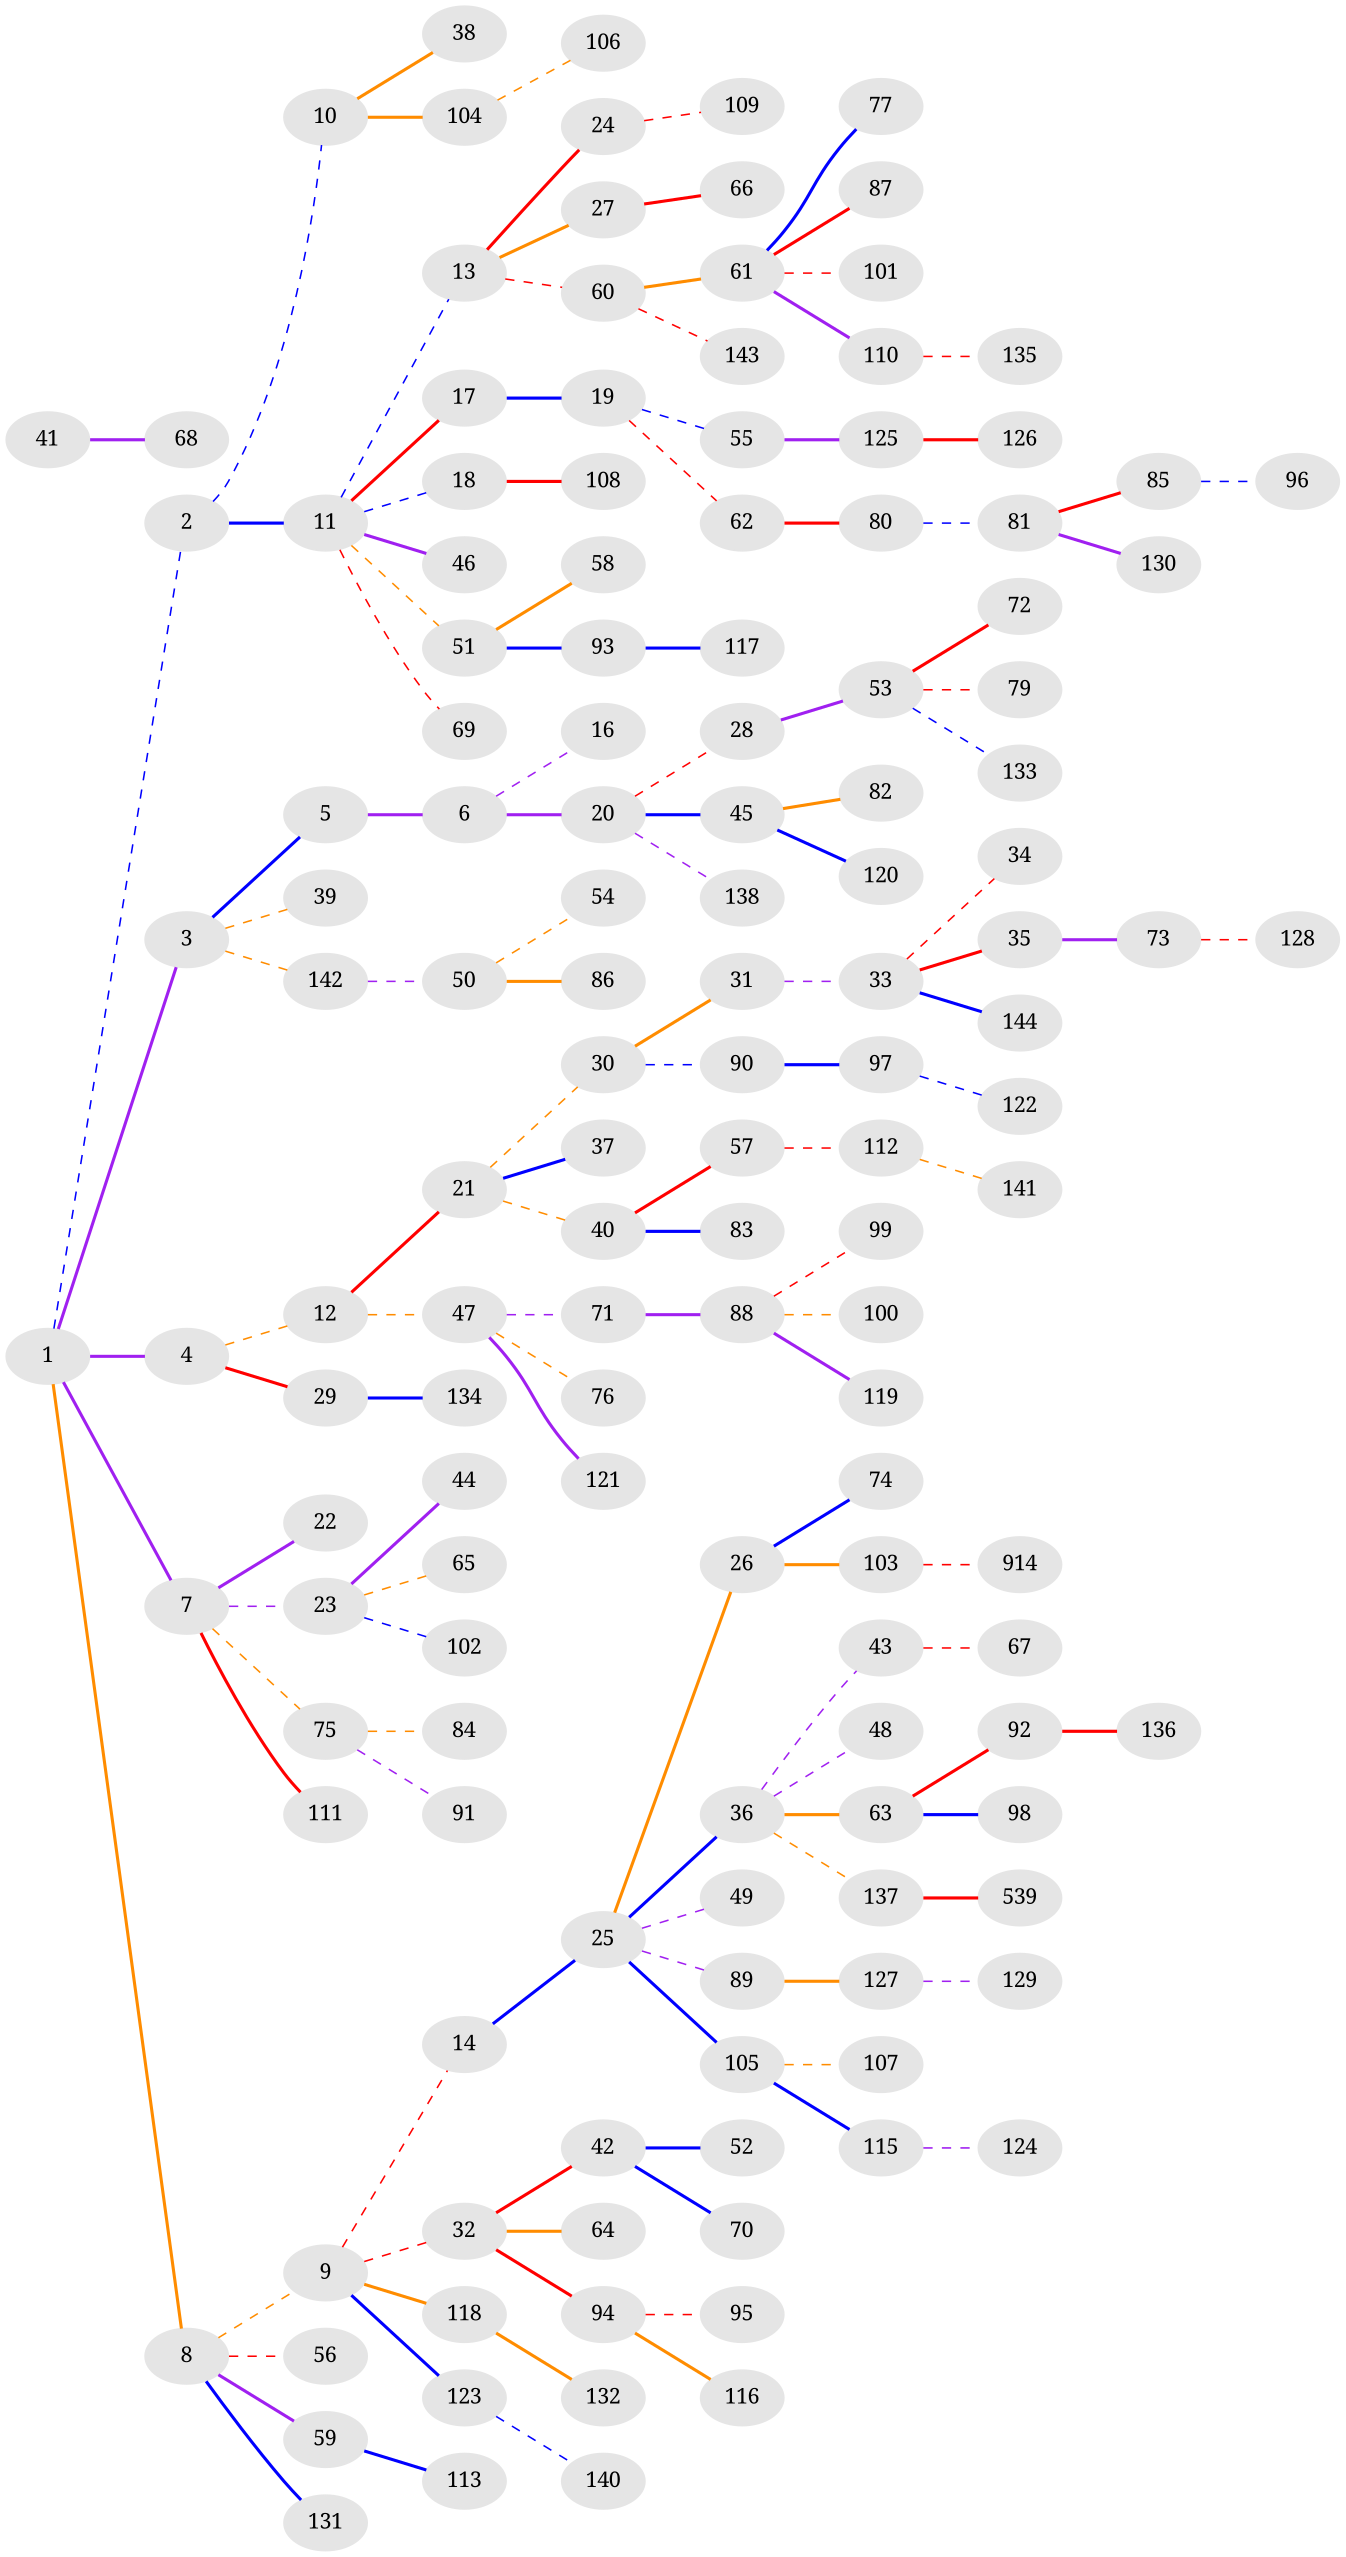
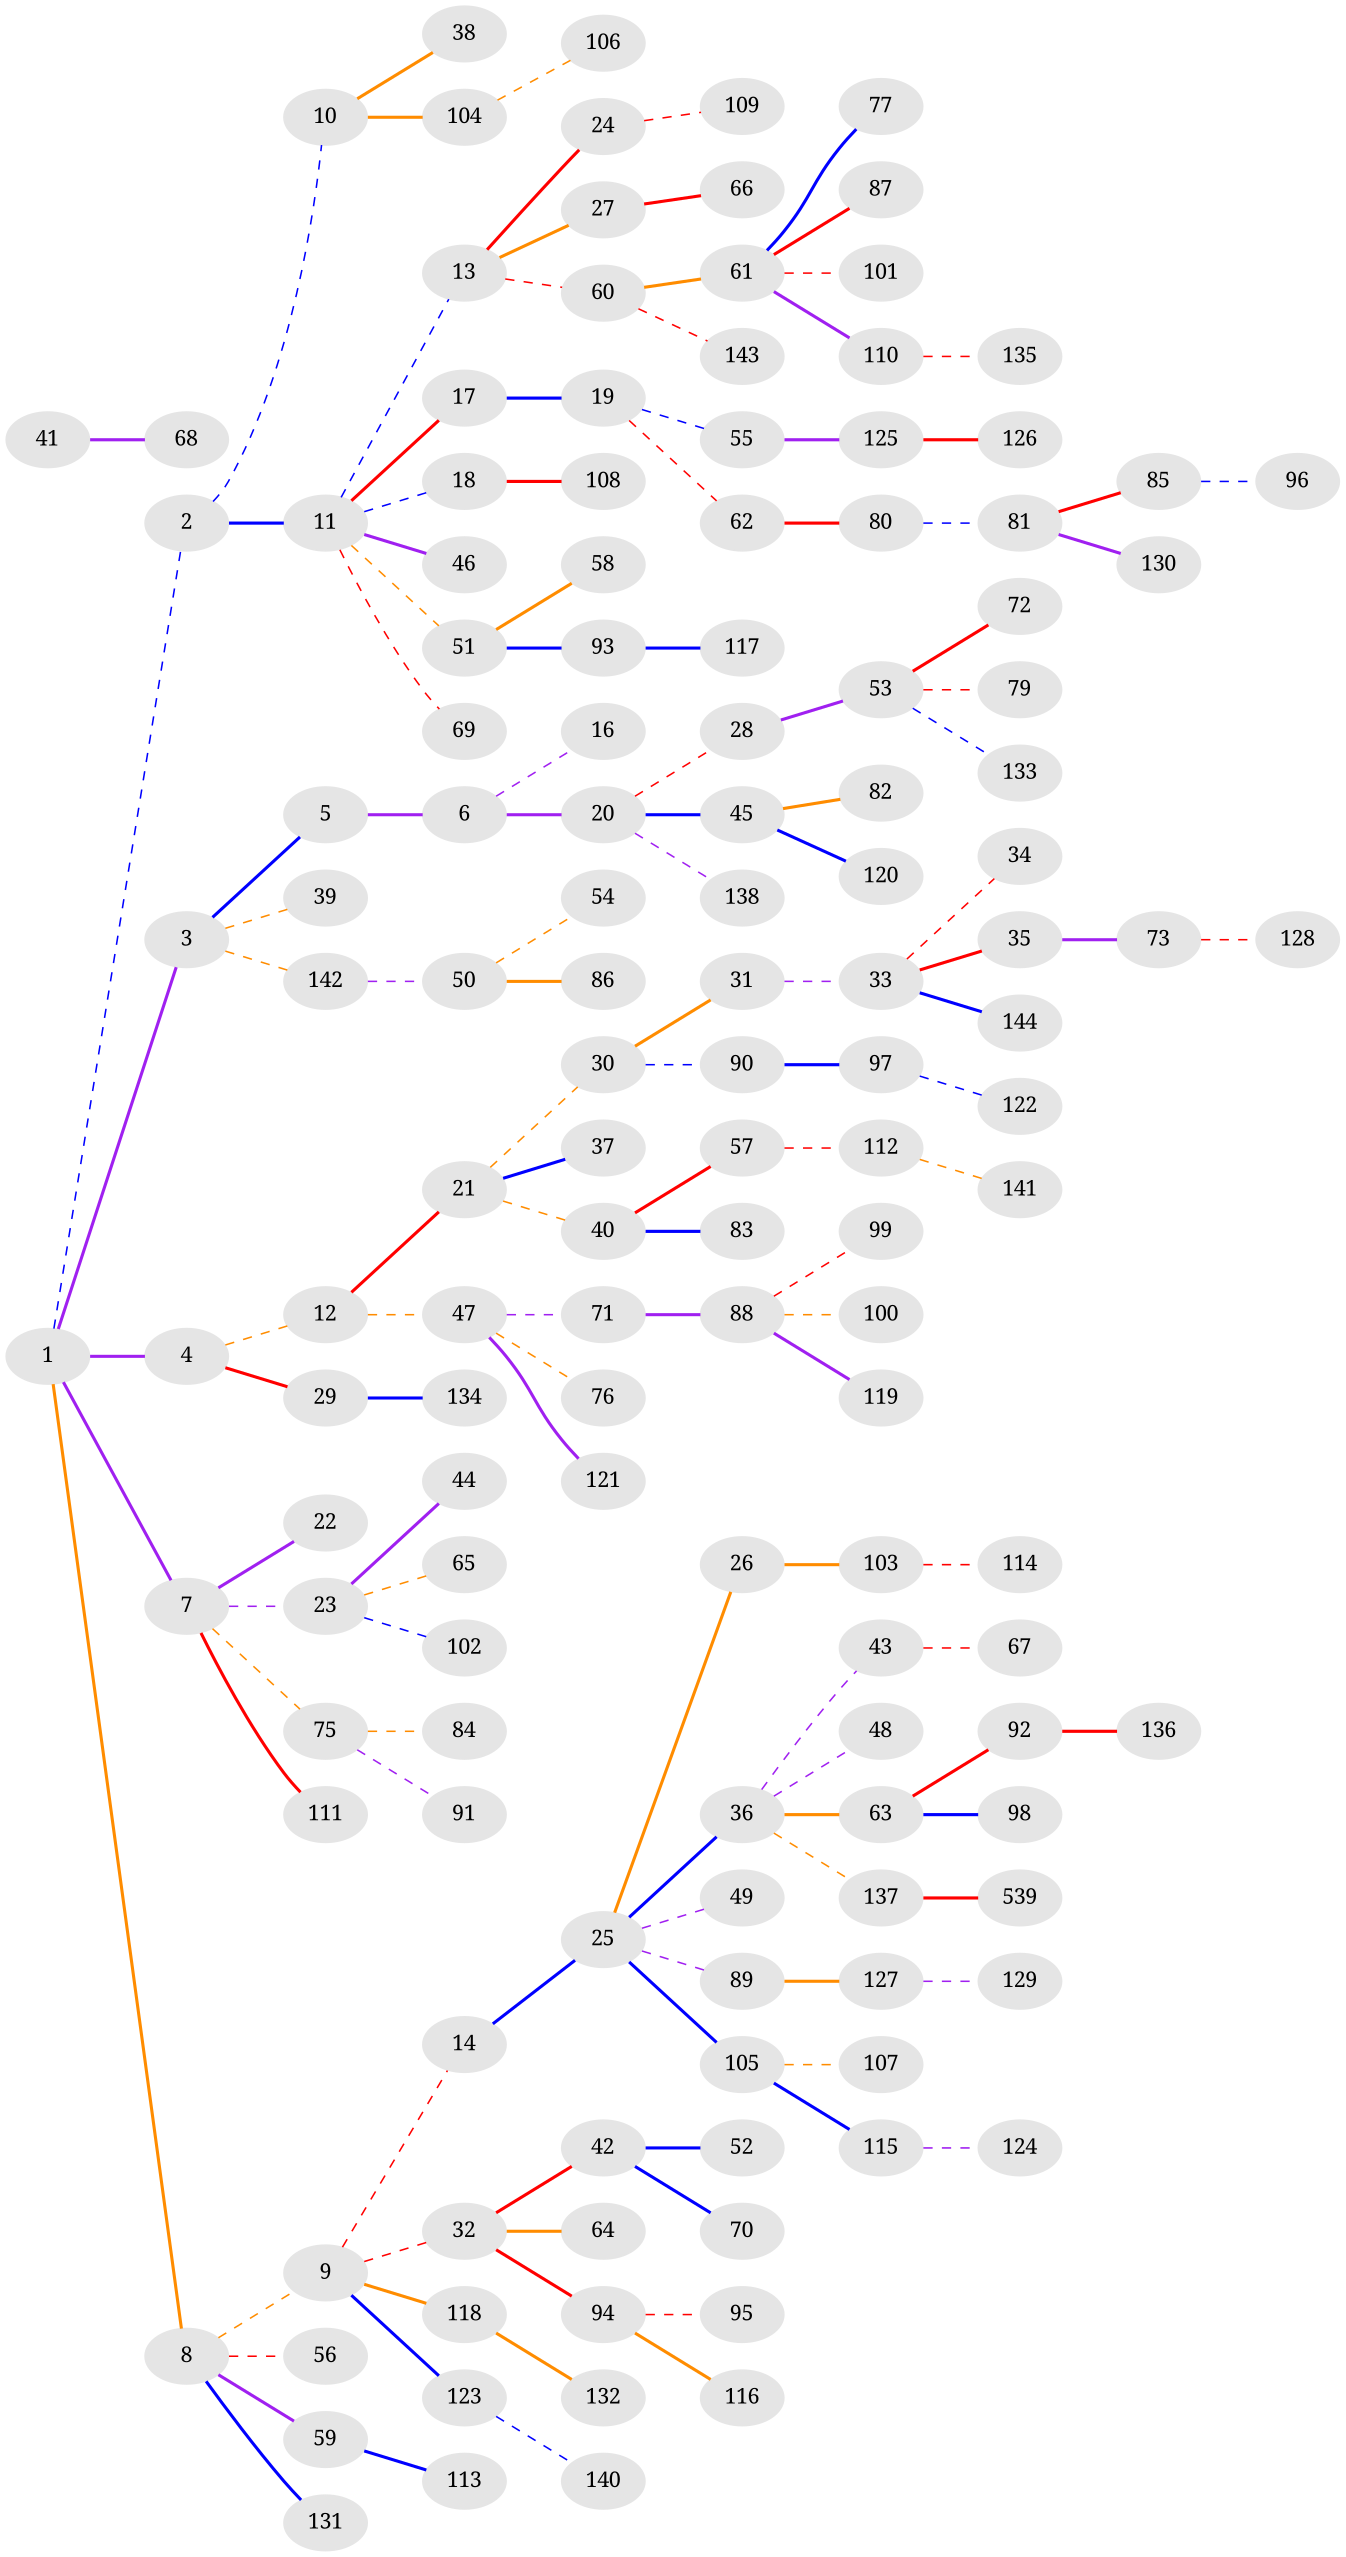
node "74": removed
node "914": label "914" -> "114"
